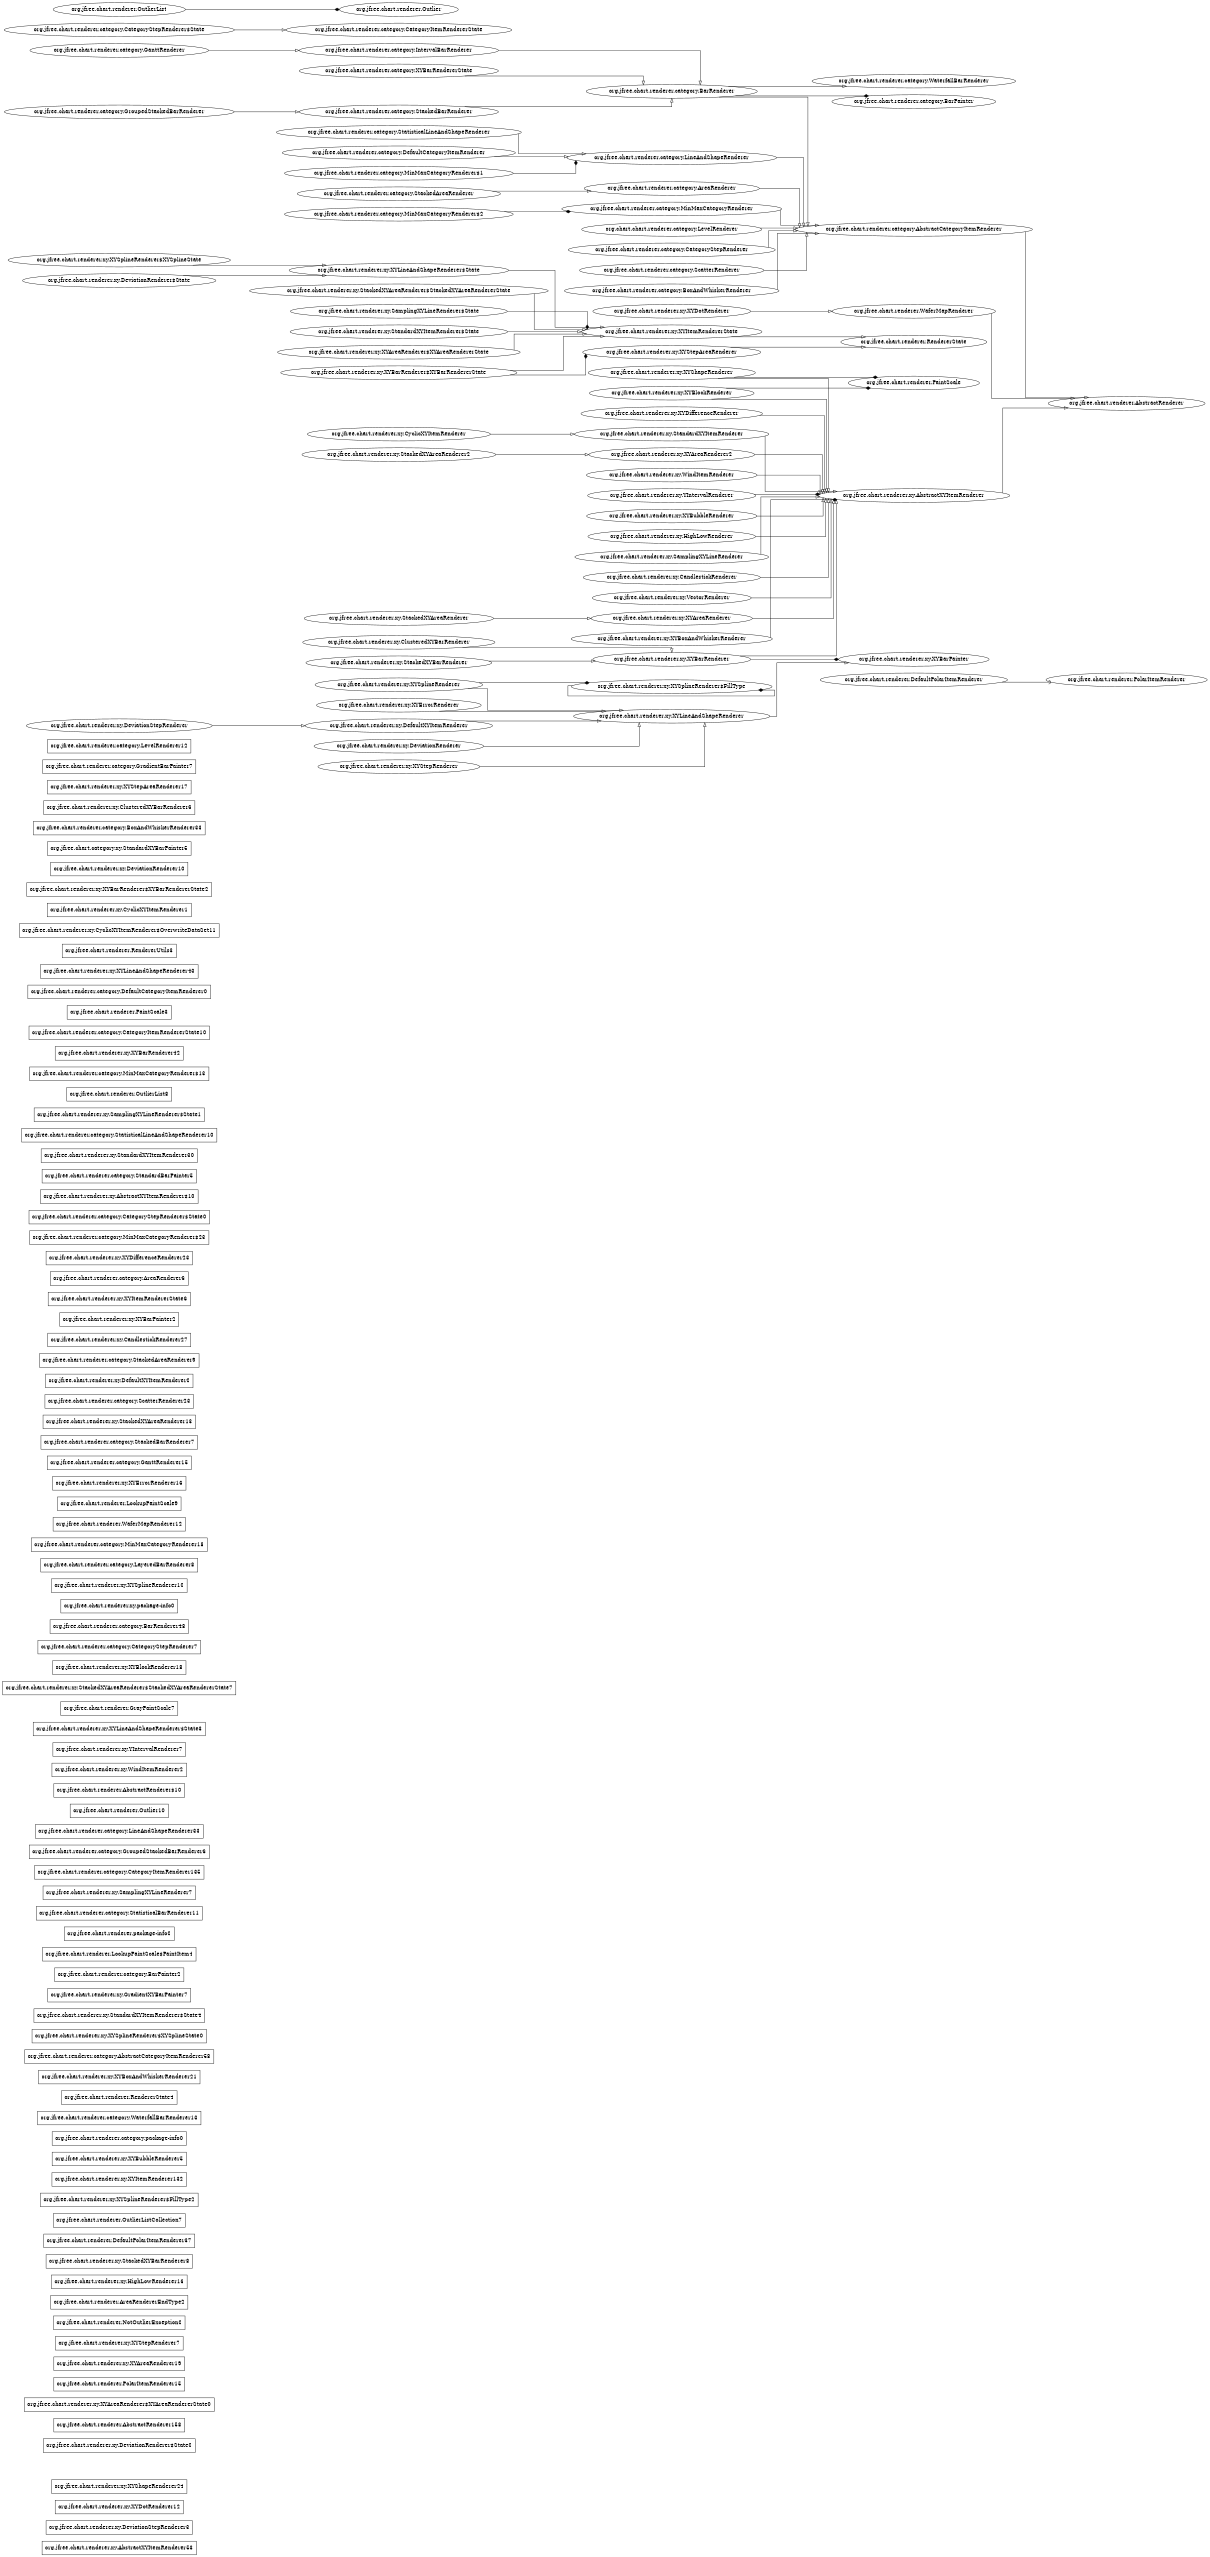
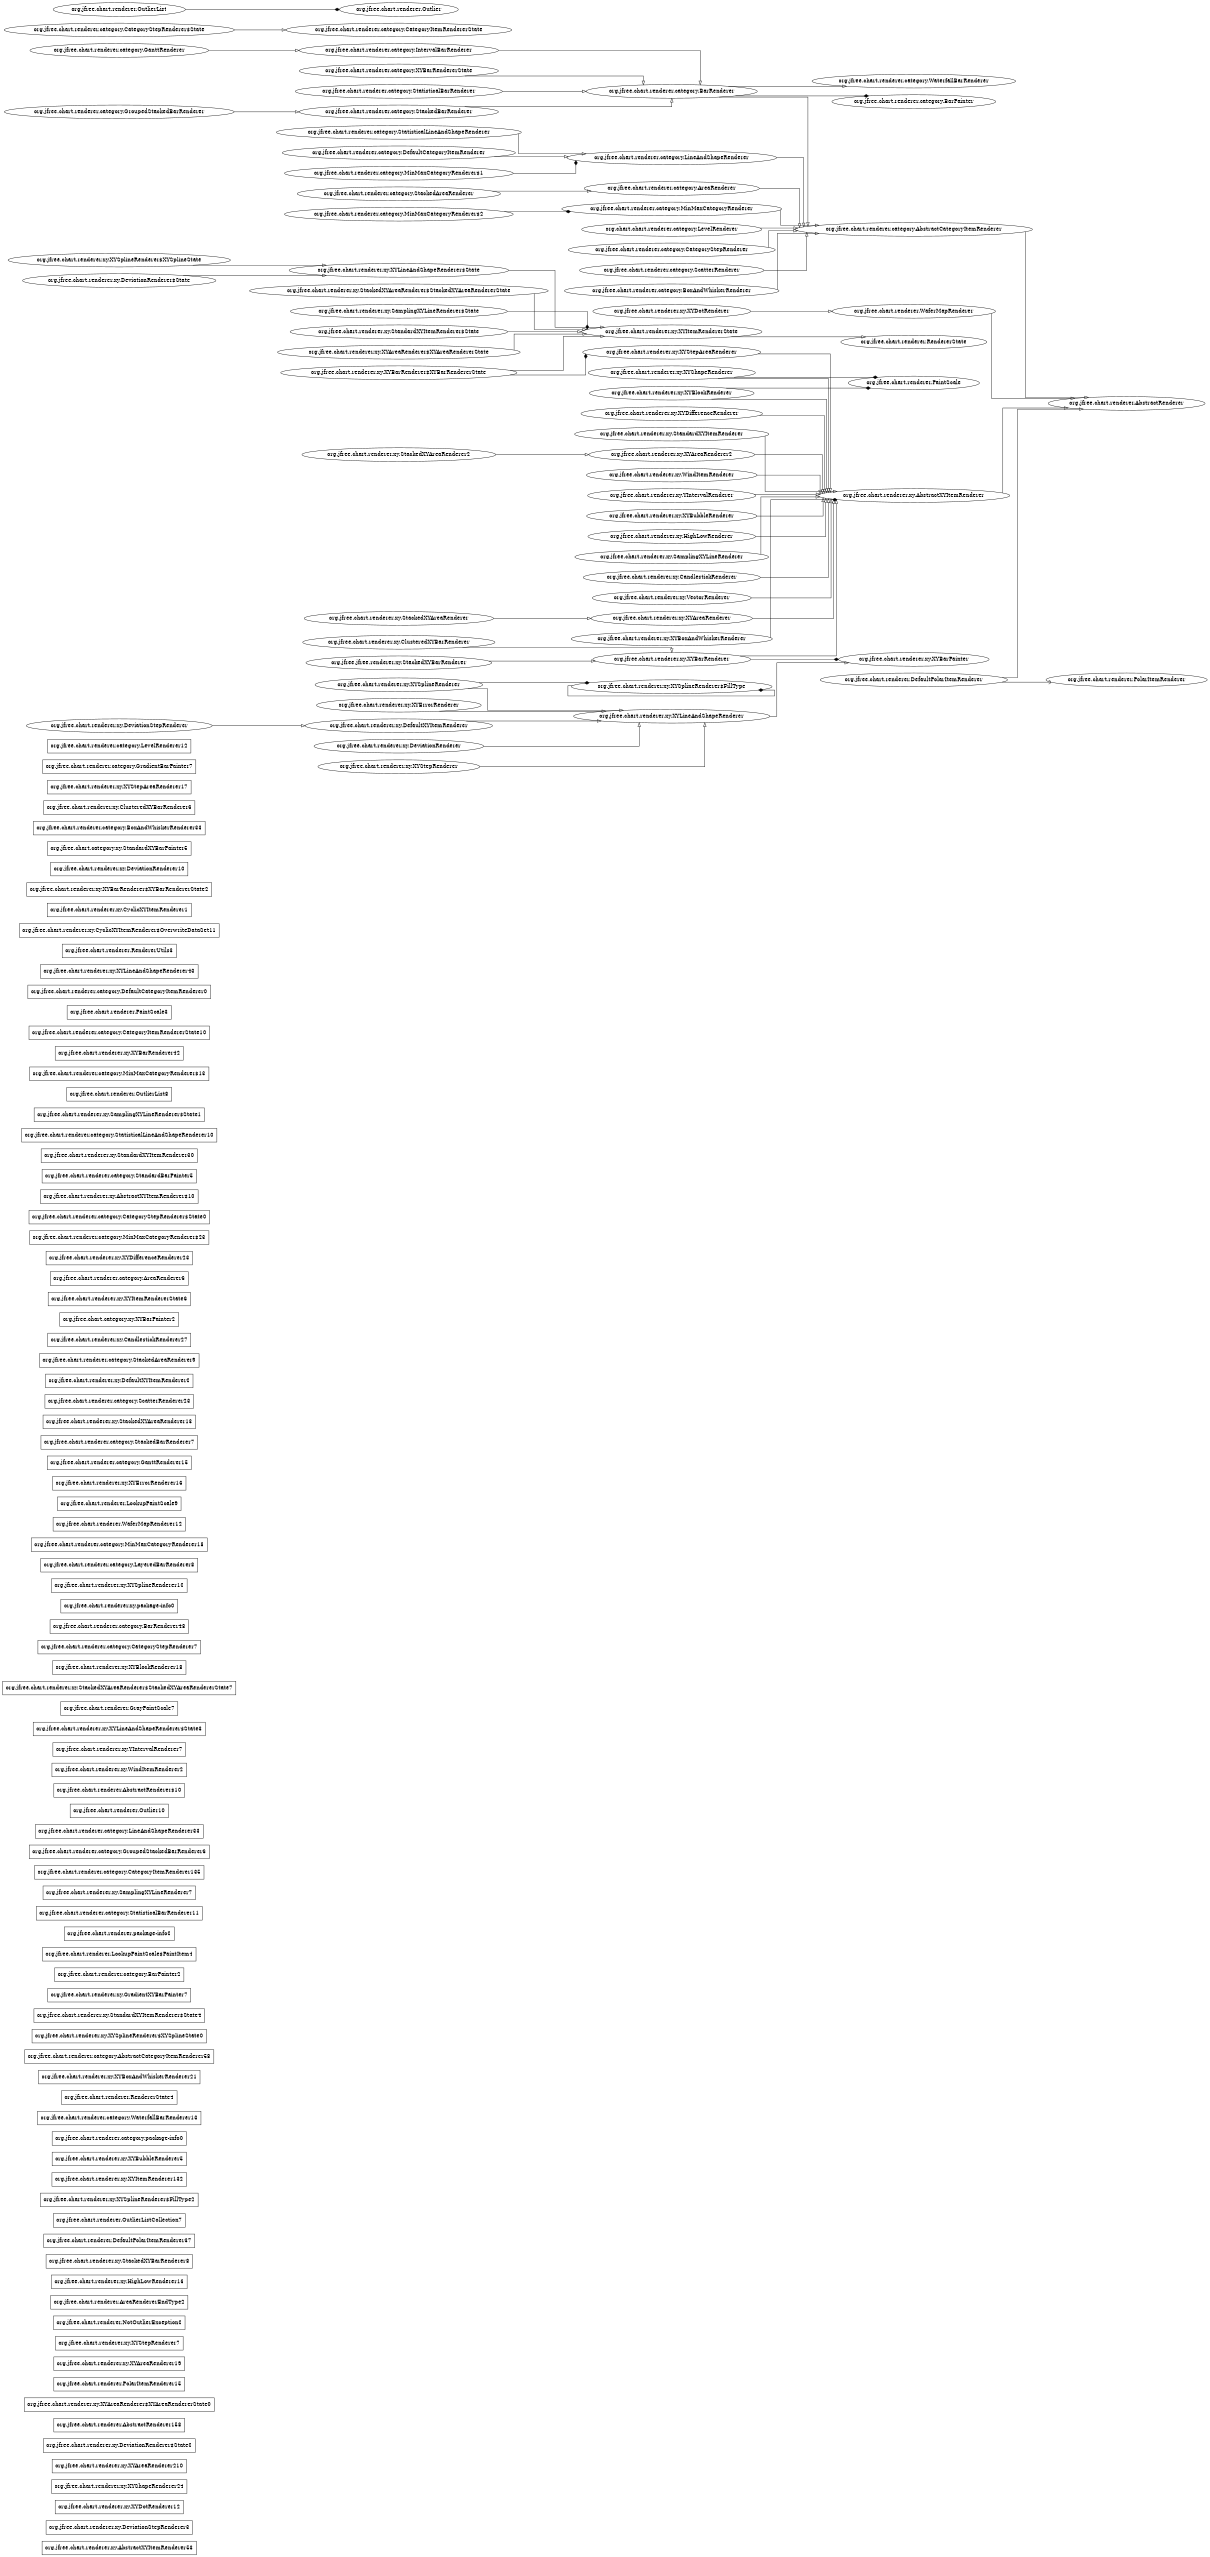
node "org.jfree.chart.renderer.category.StatisticalBarRenderer": added
edge "org.jfree.chart.renderer.xy.XYStepAreaRenderer" -> "org.jfree.chart.renderer.RendererState": now "org.jfree.chart.renderer.xy.XYStepAreaRenderer" -> "org.jfree.chart.renderer.xy.AbstractXYItemRenderer"
node "org.jfree.chart.renderer.xy.CyclicXYItemRenderer": removed
edge "org.jfree.chart.renderer.xy.YIntervalRenderer" -> "org.jfree.chart.renderer.xy.AbstractXYItemRenderer": arrowhead diamond -> onormal
edge "org.jfree.chart.renderer.DefaultPolarItemRenderer" -> "org.jfree.chart.renderer.AbstractRenderer": added
node "org.jfree.chart.renderer.xy.StackedXYBarRenderer": label "org.jfree.chart.renderer.xy.StackedXYBarRenderer" -> "org.jfree.jfree.renderer.xy.StackedXYBarRenderer"
node "org.jfree.chart.renderer.xy.XYBarPainter2": label "org.jfree.chart.renderer.xy.XYBarPainter2" -> "org.jfree.chart.category.xy.XYBarPainter2"
node "org.jfree.chart.renderer.xy.XYAreaRenderer210": added
